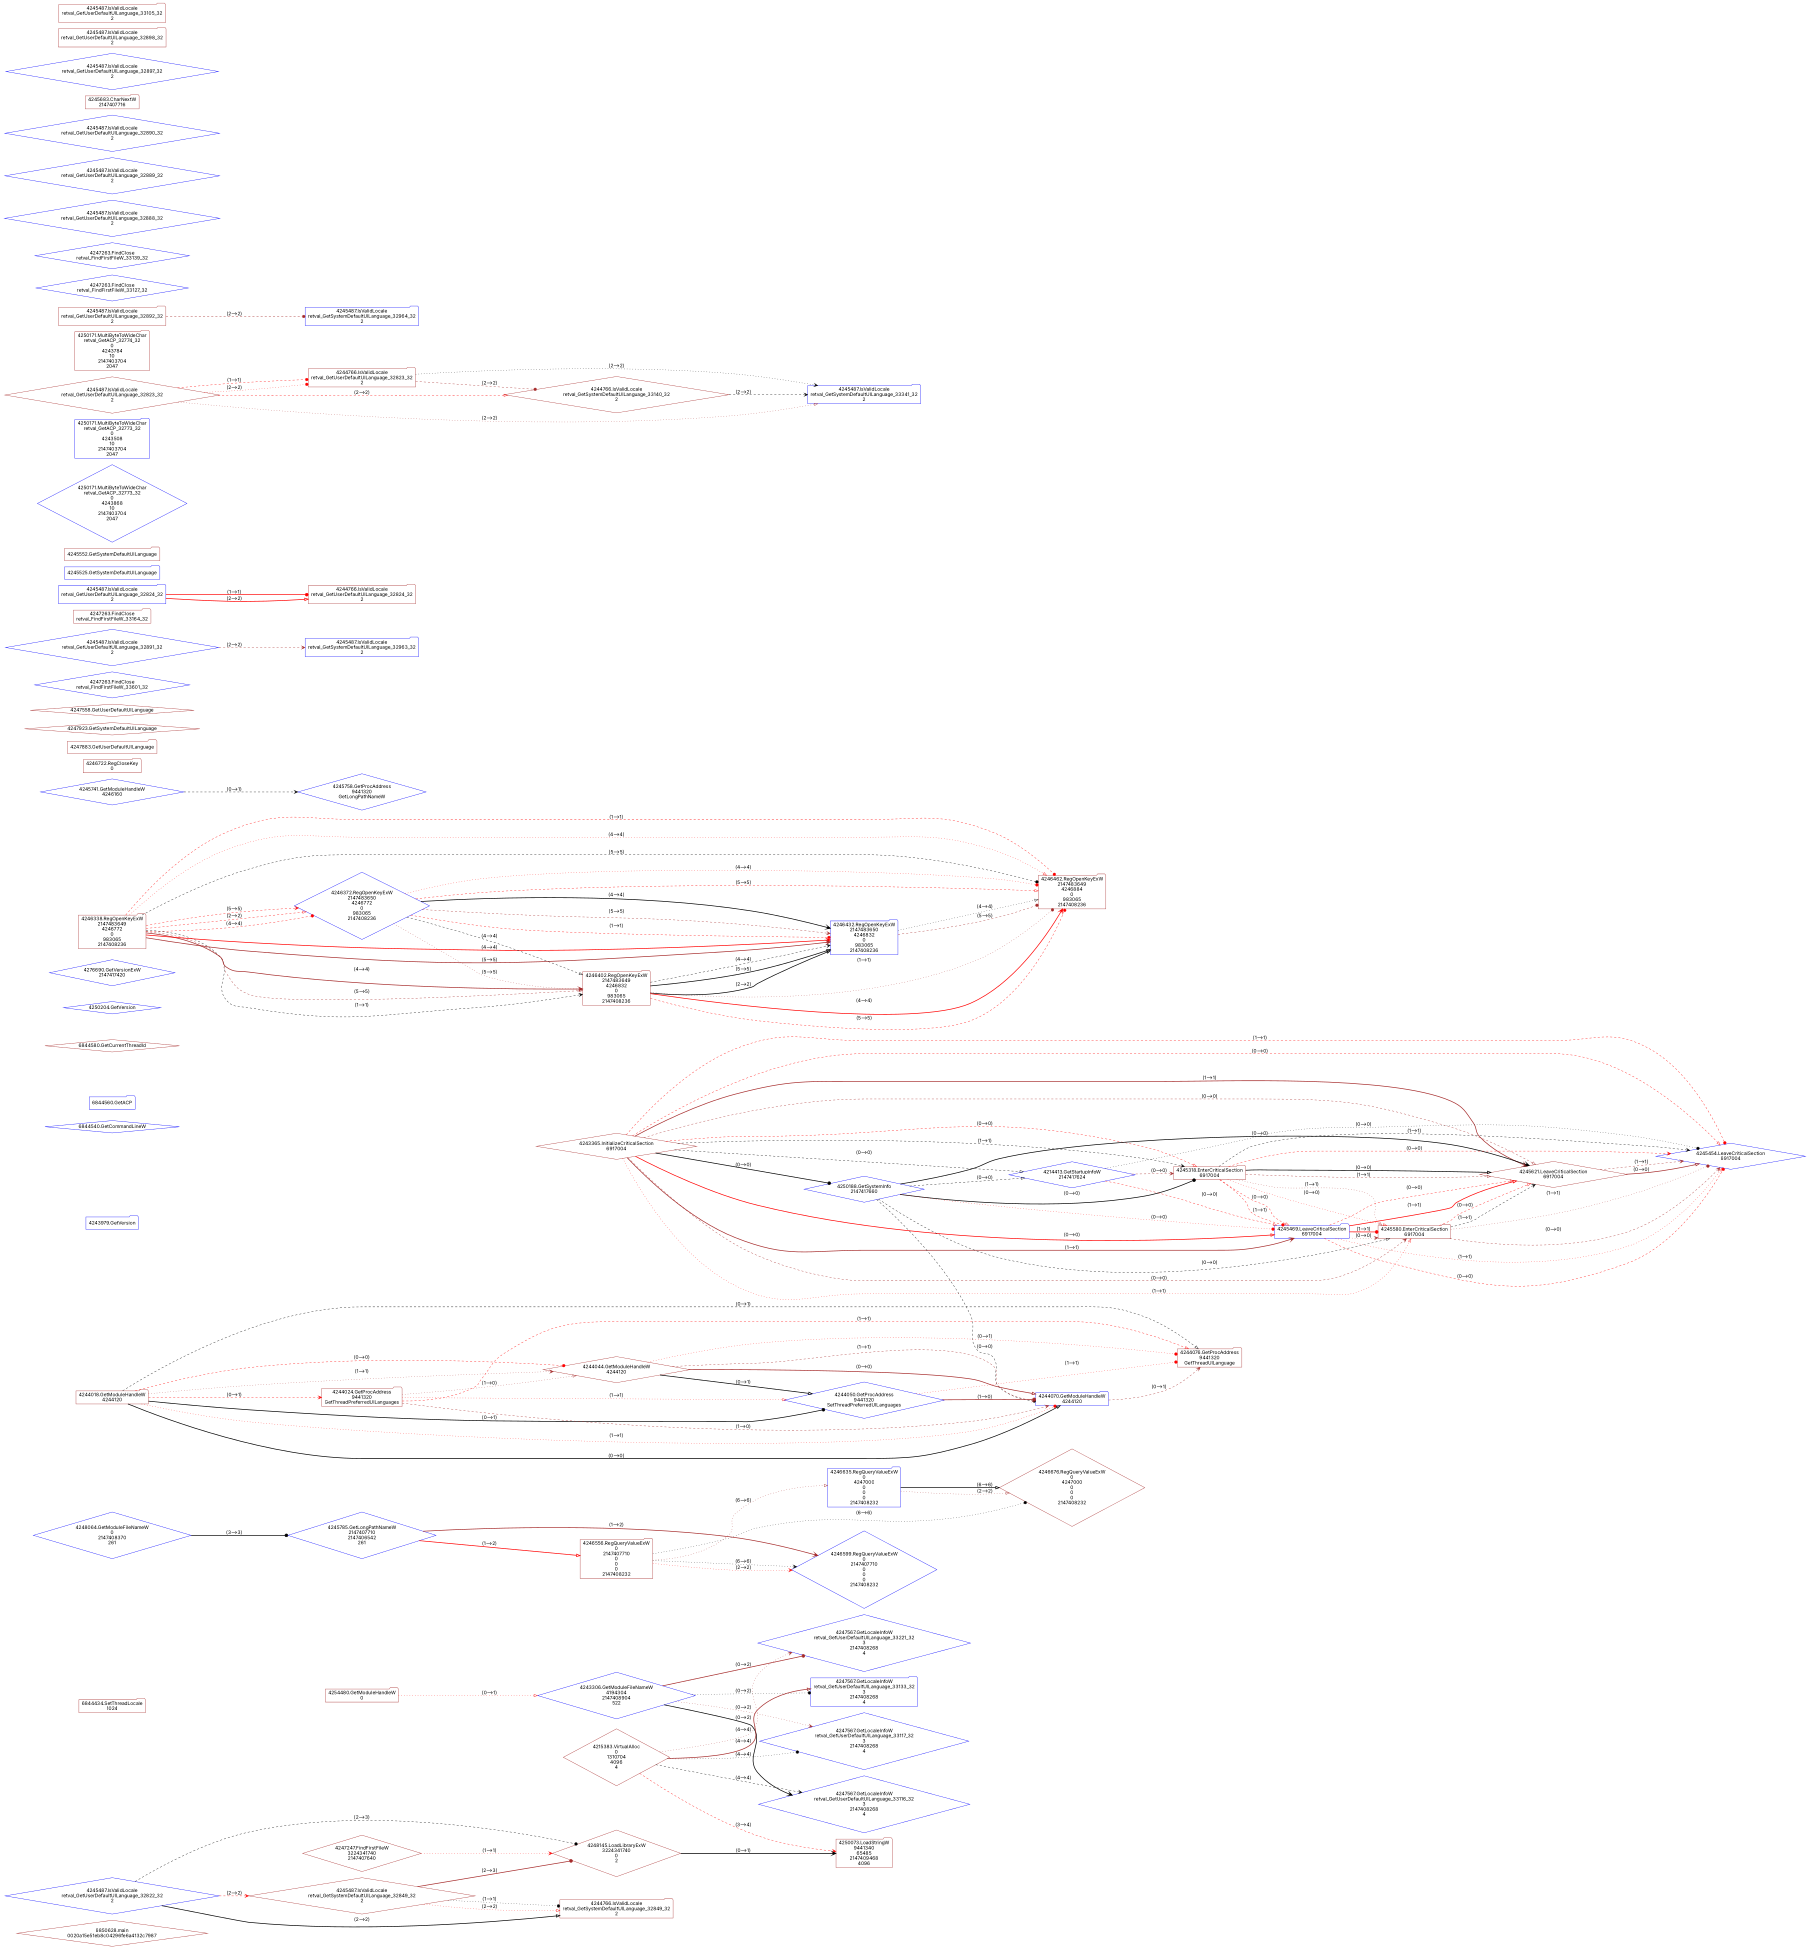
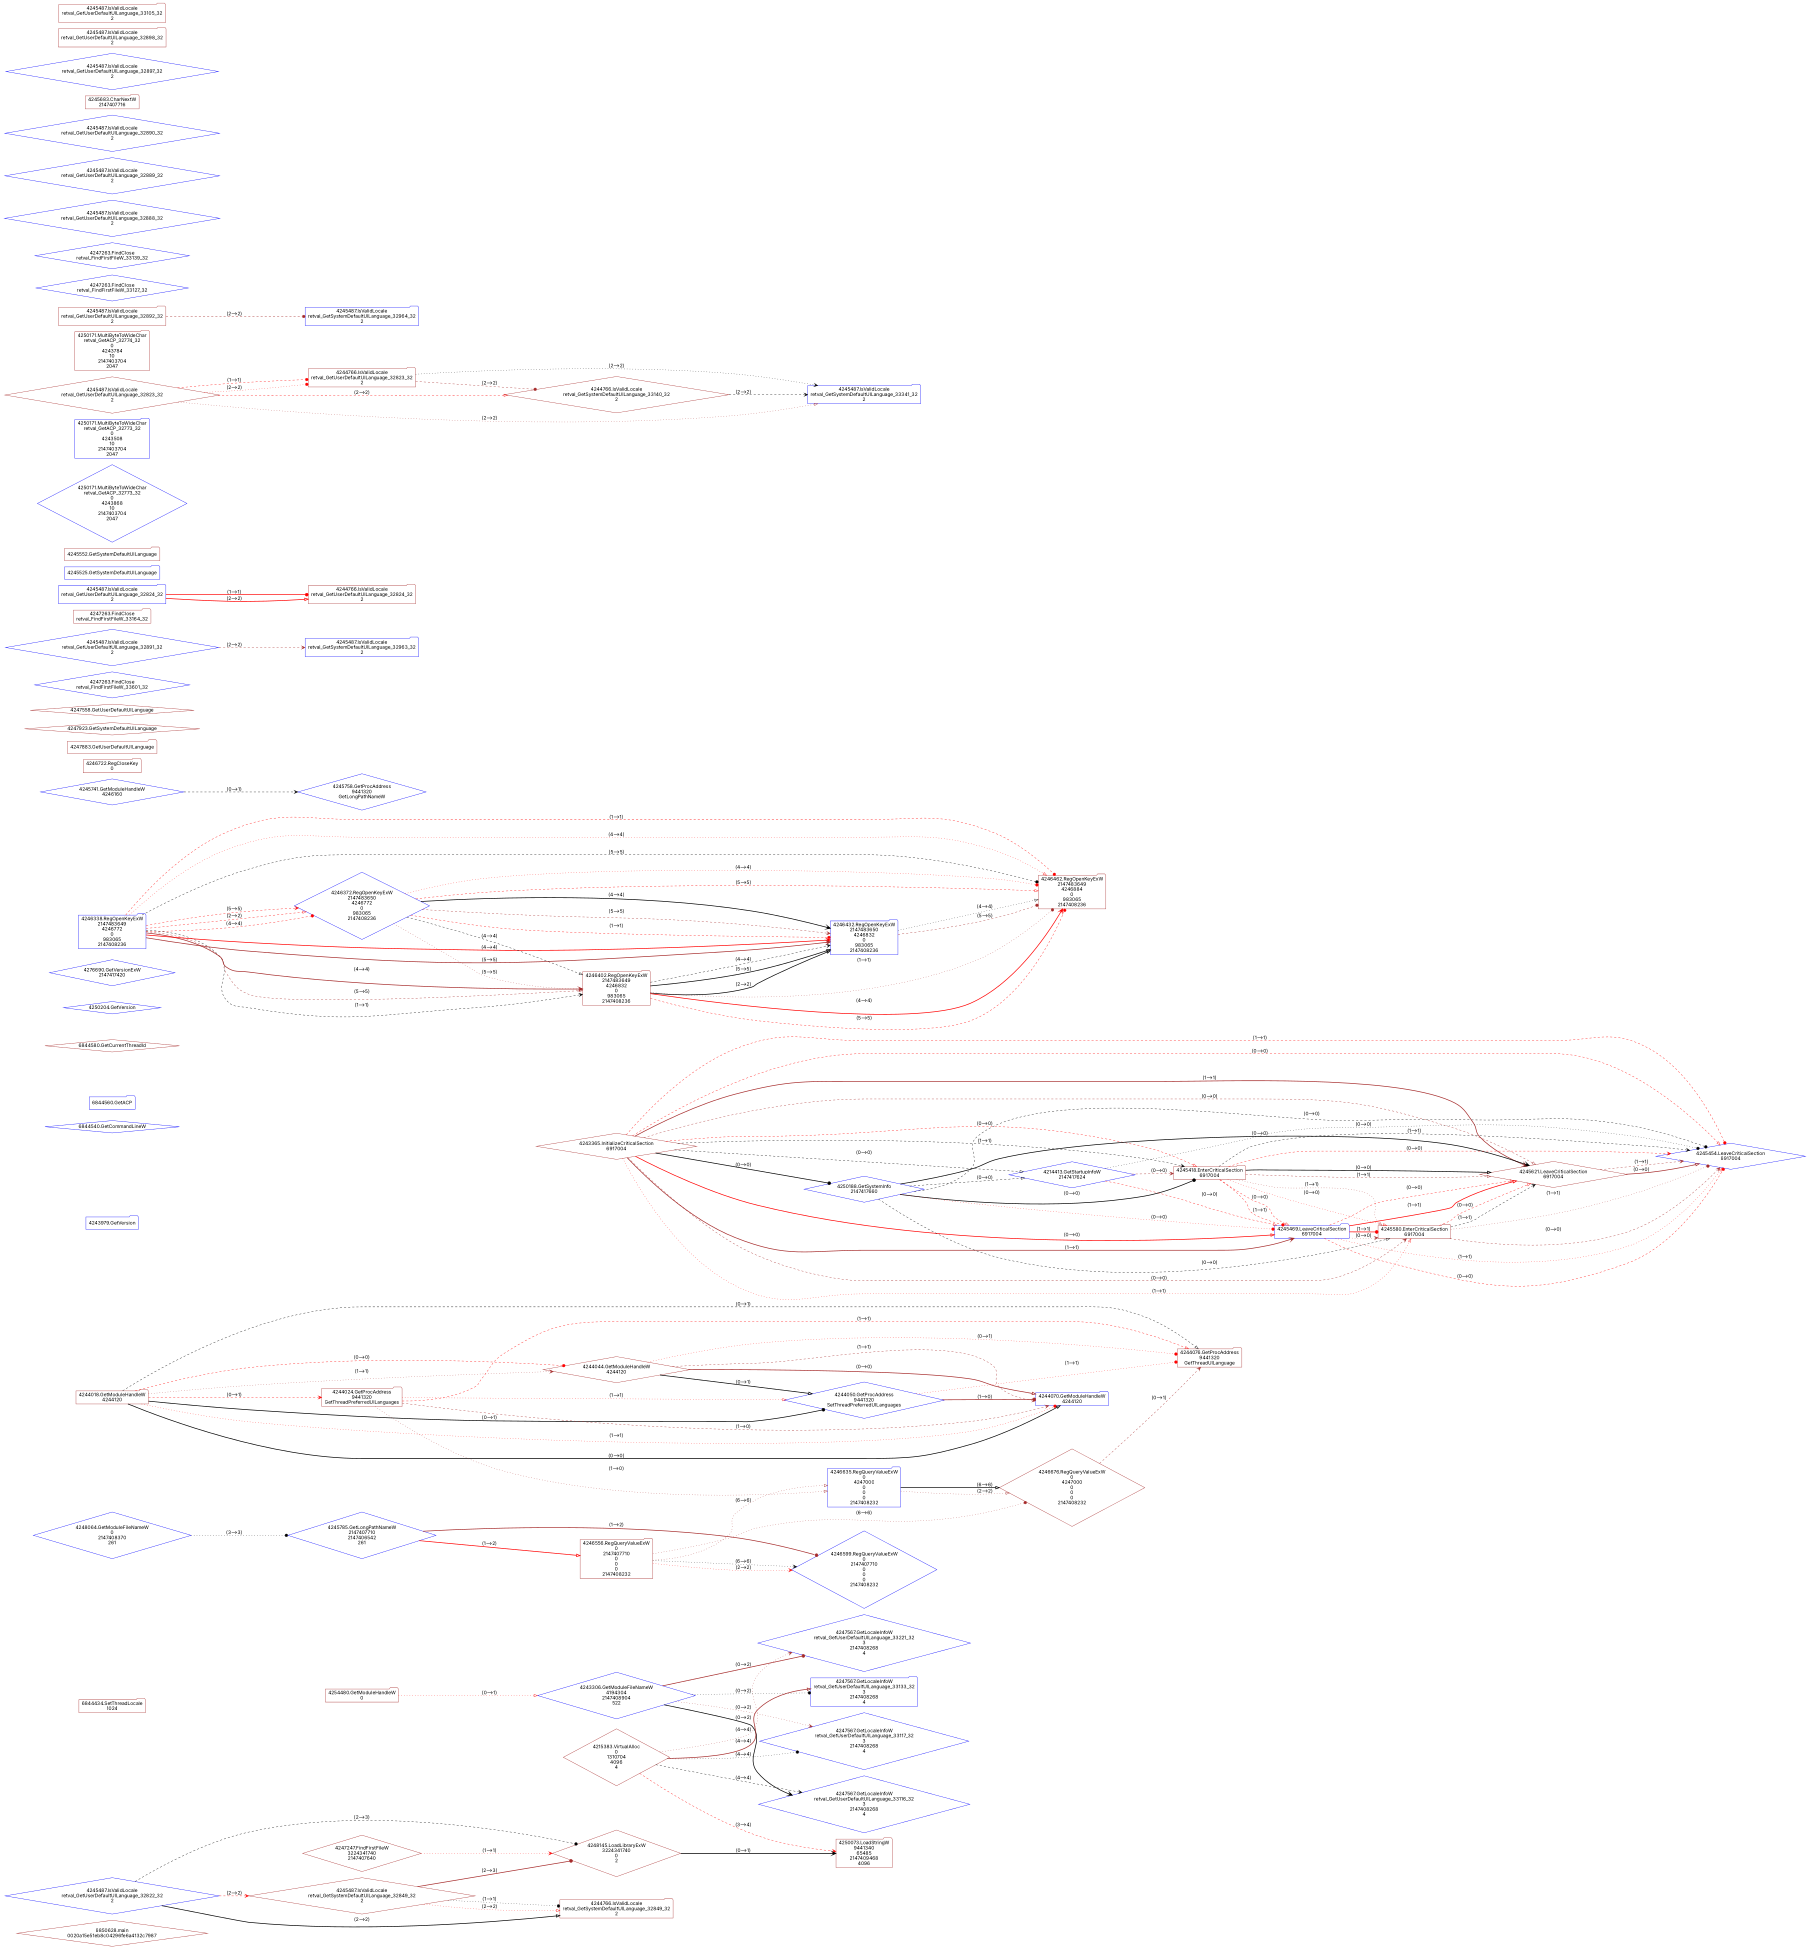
node "4246338.RegOpenKeyExW 2147483649 4246772 0 983065 2147408236": color brown -> blue
node "4245318.EnterCriticalSection 6917004": label "4245318.EnterCriticalSection 6917004" -> "4245418.EnterCriticalSection 6917004"
edge "4250188.GetSystemInfo 2147417660" -> "4244070.GetModuleHandleW 4244120": now "4250188.GetSystemInfo 2147417660" -> "4245454.LeaveCriticalSection 6917004"
edge "4244024.GetProcAddress 9441320 GetThreadPreferredUILanguages" -> "4244044.GetModuleHandleW 4244120": now "4244024.GetProcAddress 9441320 GetThreadPreferredUILanguages" -> "4246635.RegQueryValueExW 0 4247000 0 0 0 2147408232"
edge "4244070.GetModuleHandleW 4244120" -> "4244076.GetProcAddress 9441320 GetThreadUILanguage": now "4246676.RegQueryValueExW 0 4247000 0 0 0 2147408232" -> "4244076.GetProcAddress 9441320 GetThreadUILanguage"
edge "4246556.RegQueryValueExW 0 2147407710 0 0 0 2147408232" -> "4246676.RegQueryValueExW 0 4247000 0 0 0 2147408232": color black -> brown
edge "4245785.GetLongPathNameW 2147407710 2147406542 261" -> "4246599.RegQueryValueExW 0 2147407710 0 0 0 2147408232": arrowhead vee -> dot
edge "4248064.GetModuleFileNameW 0 2147408370 261" -> "4245785.GetLongPathNameW 2147407710 2147406542 261": style bold -> dotted
